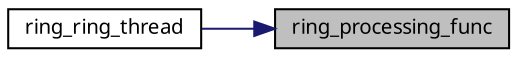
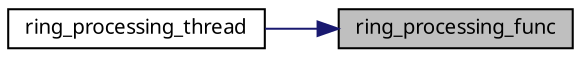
node "ring_ring_thread": label "ring_ring_thread" -> "ring_processing_thread"
